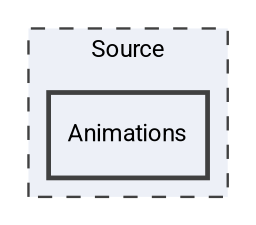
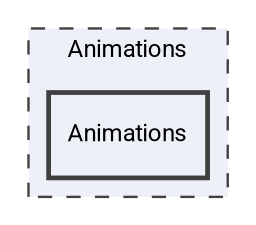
cluster "Source": label "Source" -> "Animations"
